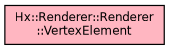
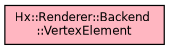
node "Hx::Renderer::Renderer ::VertexElement": label "Hx::Renderer::Renderer ::VertexElement" -> "Hx::Renderer::Backend ::VertexElement"
